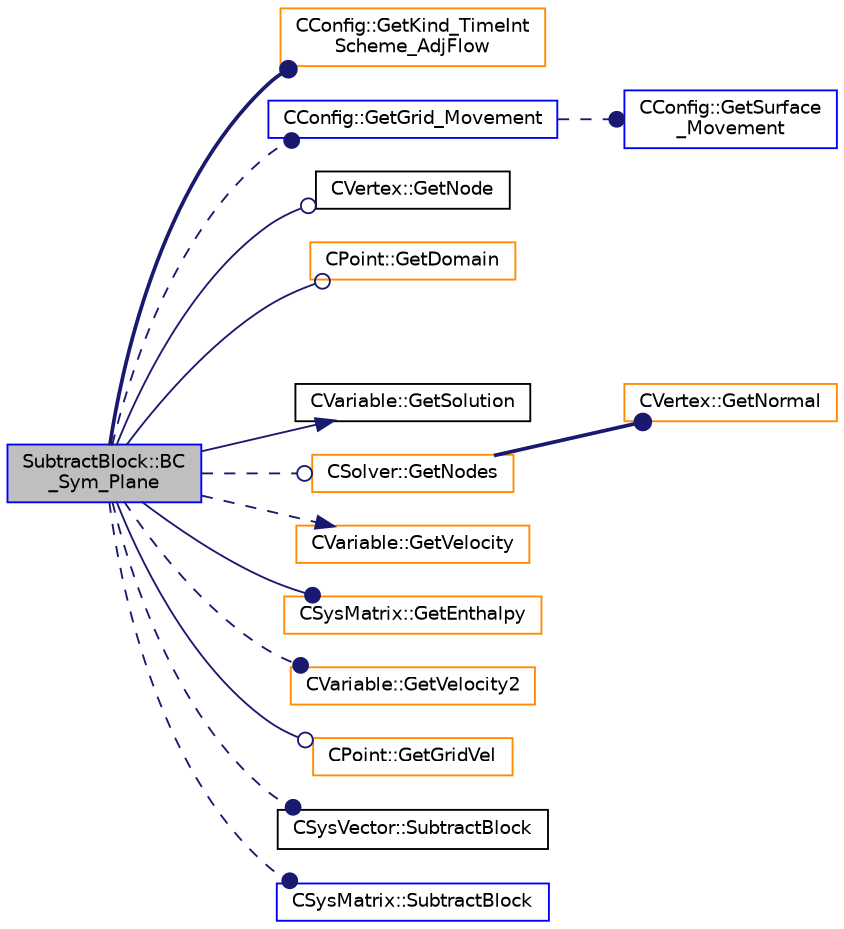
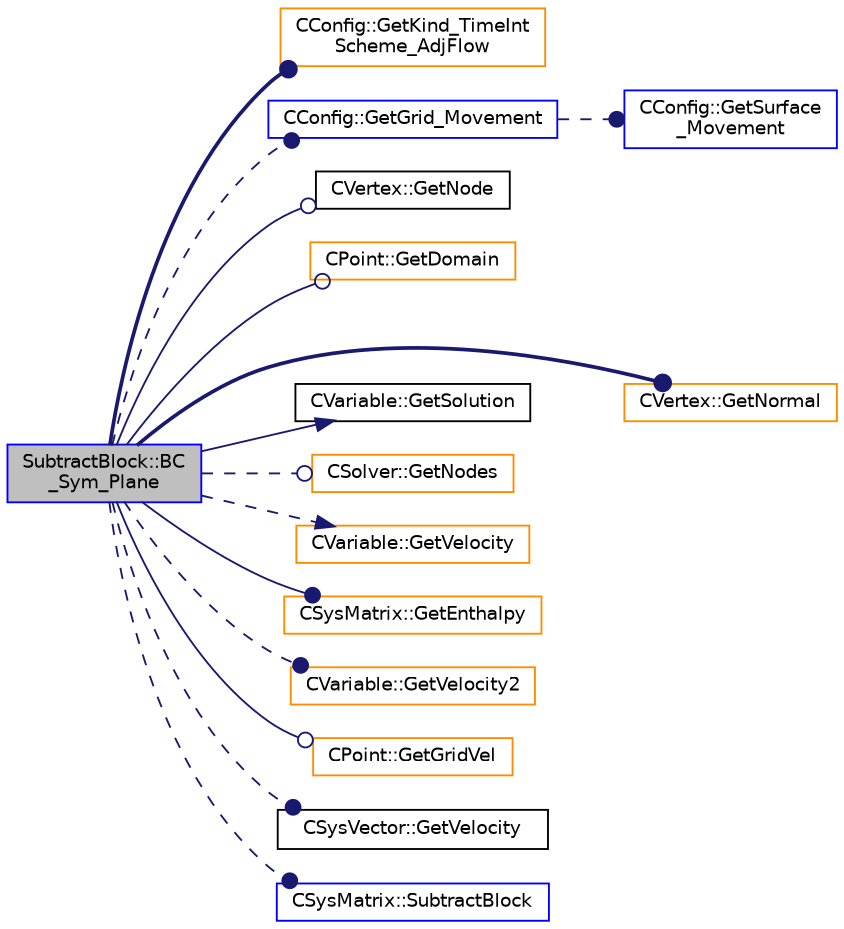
edge "CSolver::GetNodes" -> "CVertex::GetNormal": now "SubtractBlock::BC _Sym_Plane" -> "CVertex::GetNormal"
node "CSysVector::SubtractBlock": label "CSysVector::SubtractBlock" -> "CSysVector::GetVelocity"
